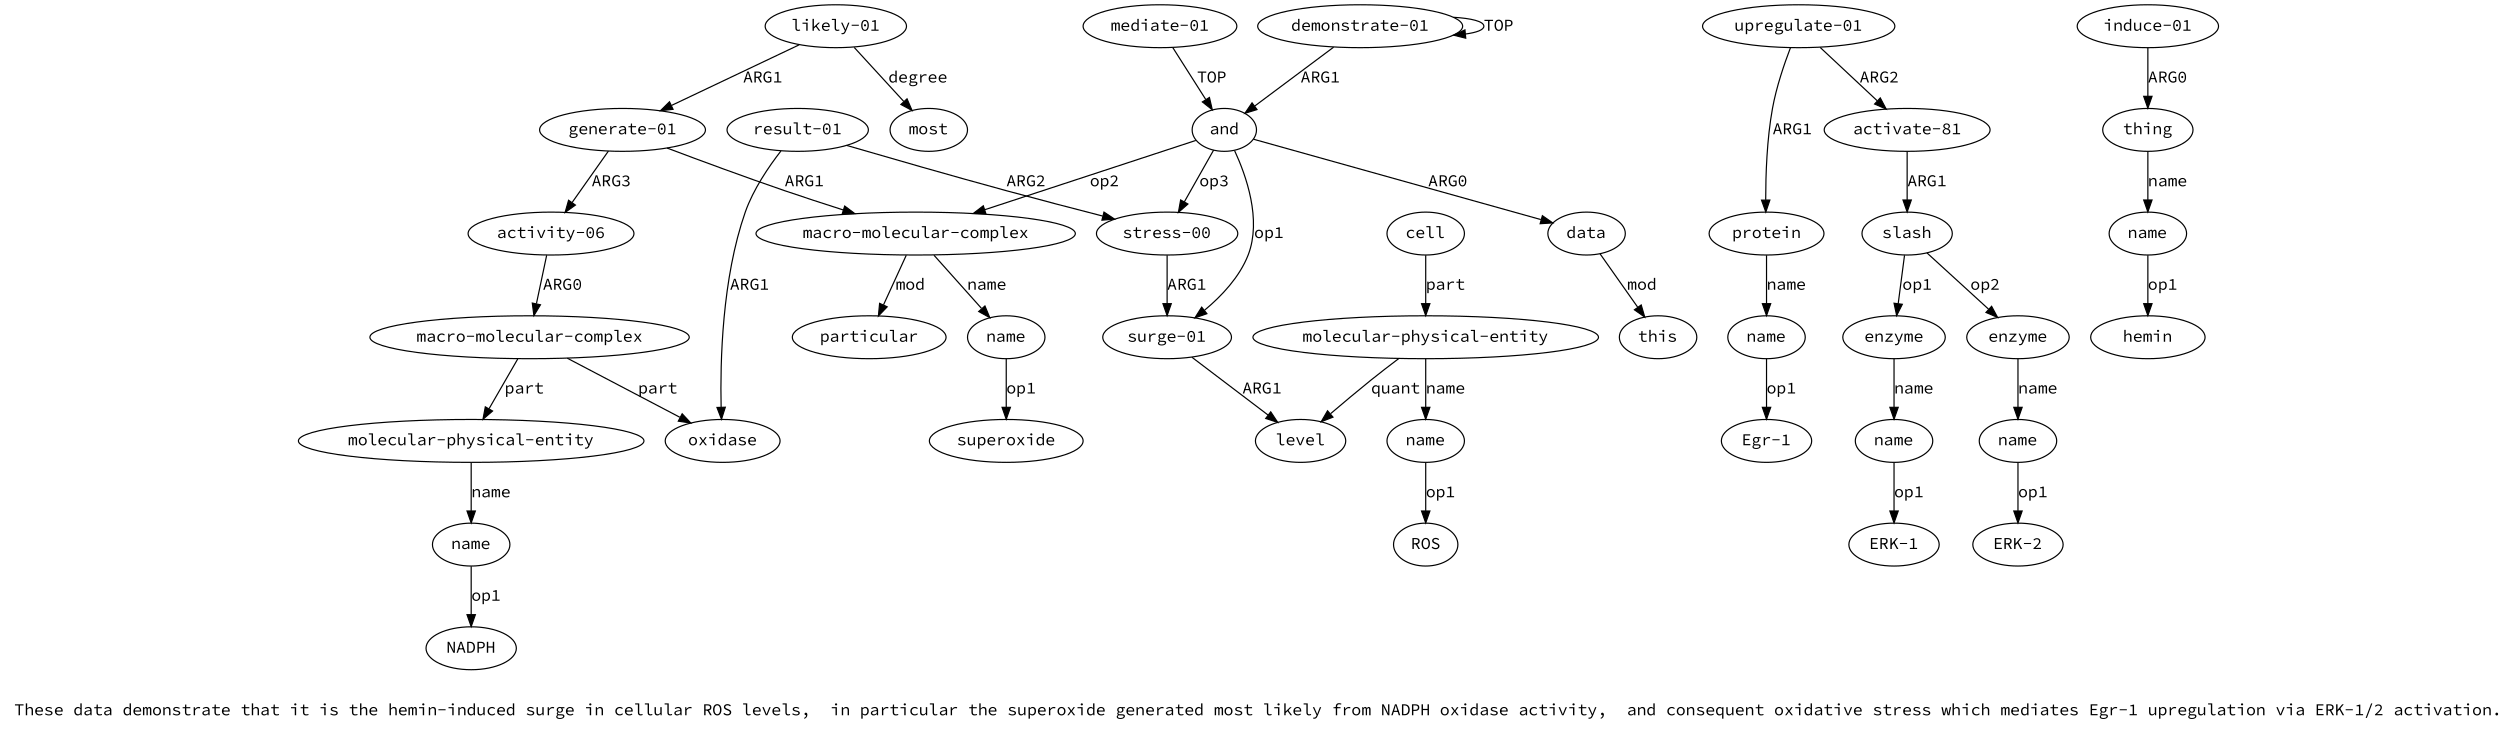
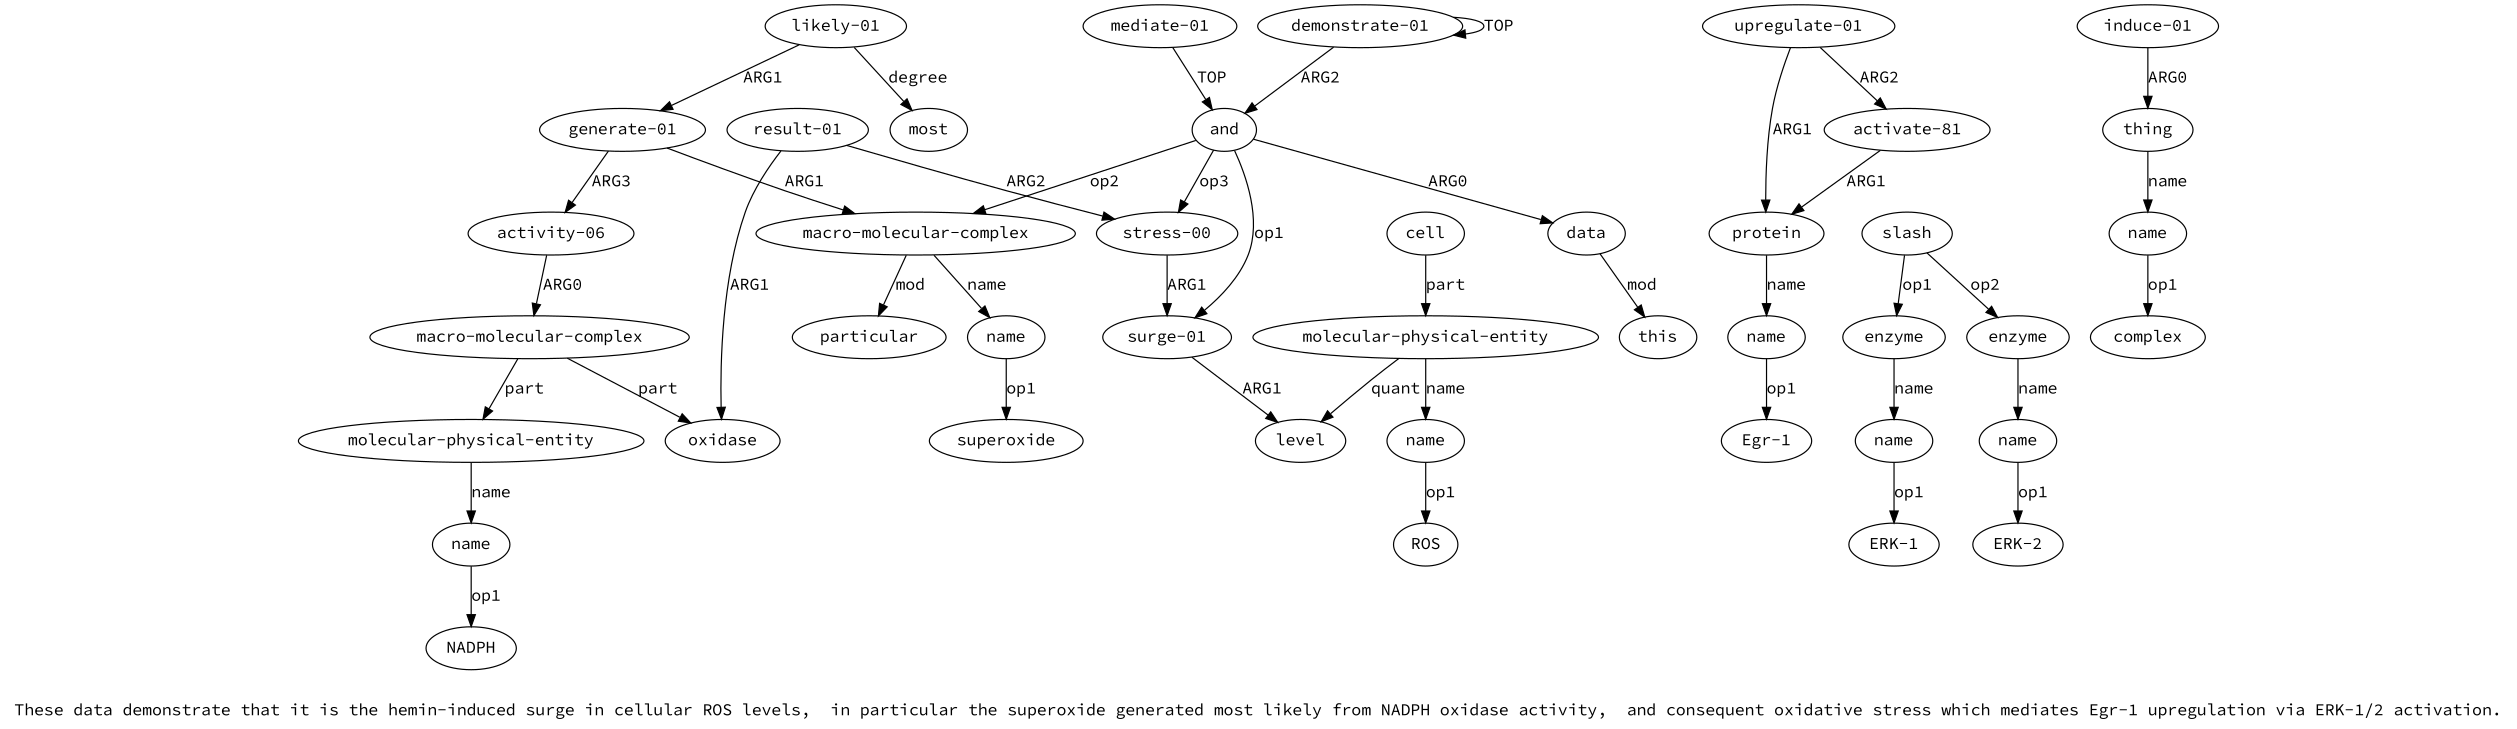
edge "demonstrate-01" -> "and": label "ARG1" -> "ARG2"
edge "activate-81" -> "slash": now "activate-81" -> "protein"
node "hemin": label "hemin" -> "complex"
